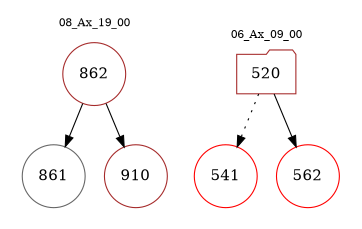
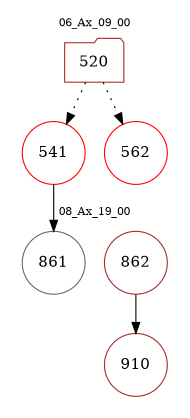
edge "520" -> "562": style solid -> dotted
edge "862" -> "861": now "541" -> "861"
